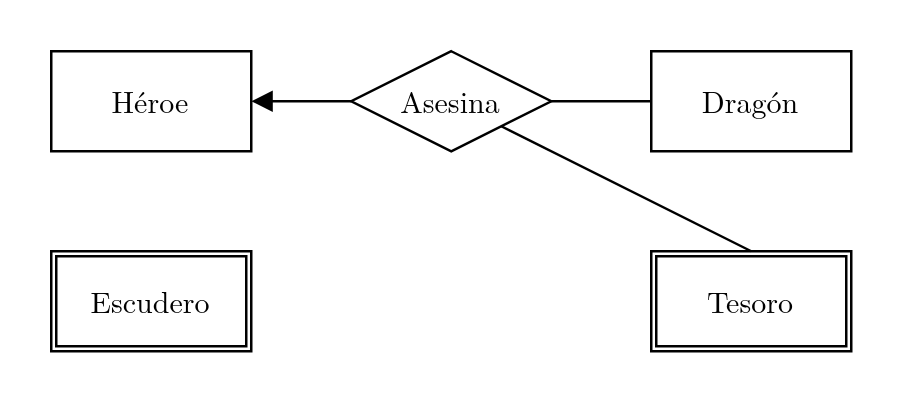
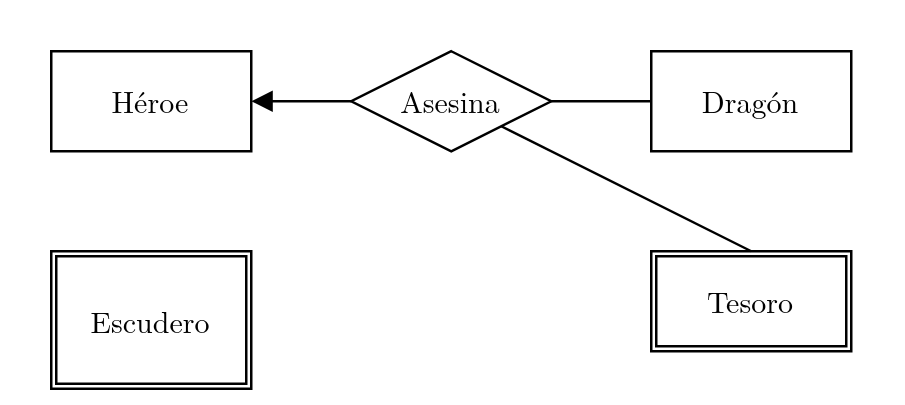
node "Escudero": size 200x100 -> 200x138
